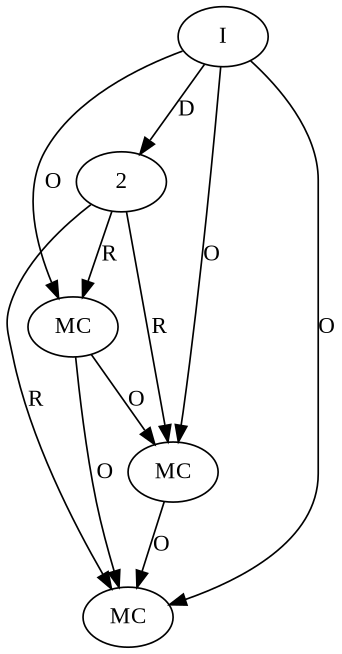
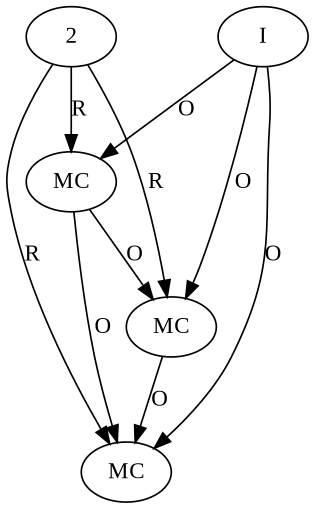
edge "I" -> "2": removed, label "D"
